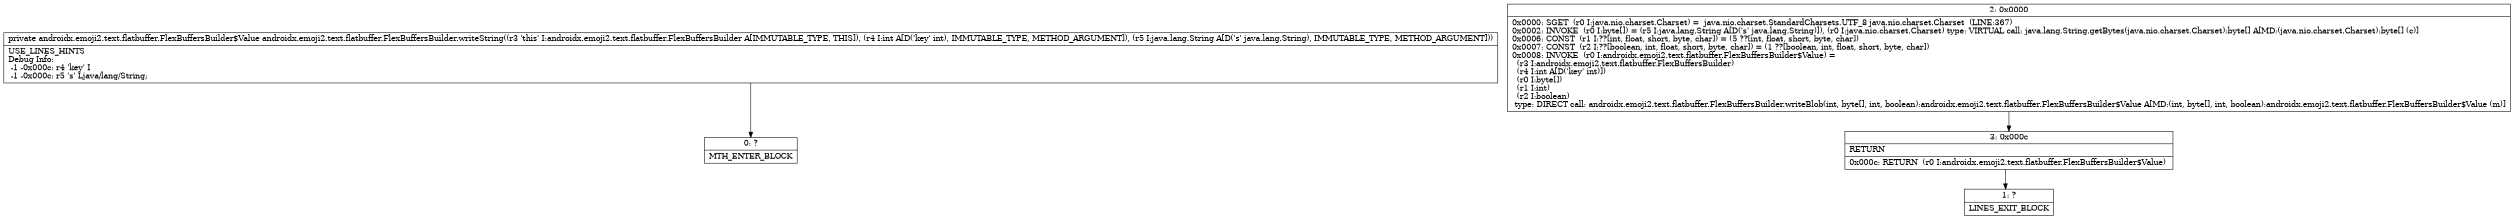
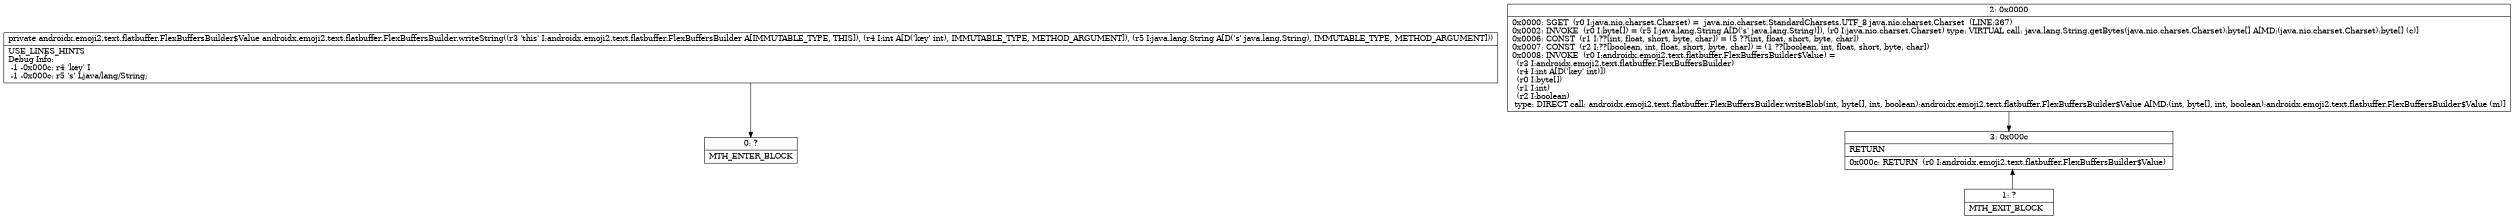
edge "3: 0x000c" -> "1: ?": reversed
node "1: ?": text "LINES_EXIT_BLOCK" -> "MTH_EXIT_BLOCK"
